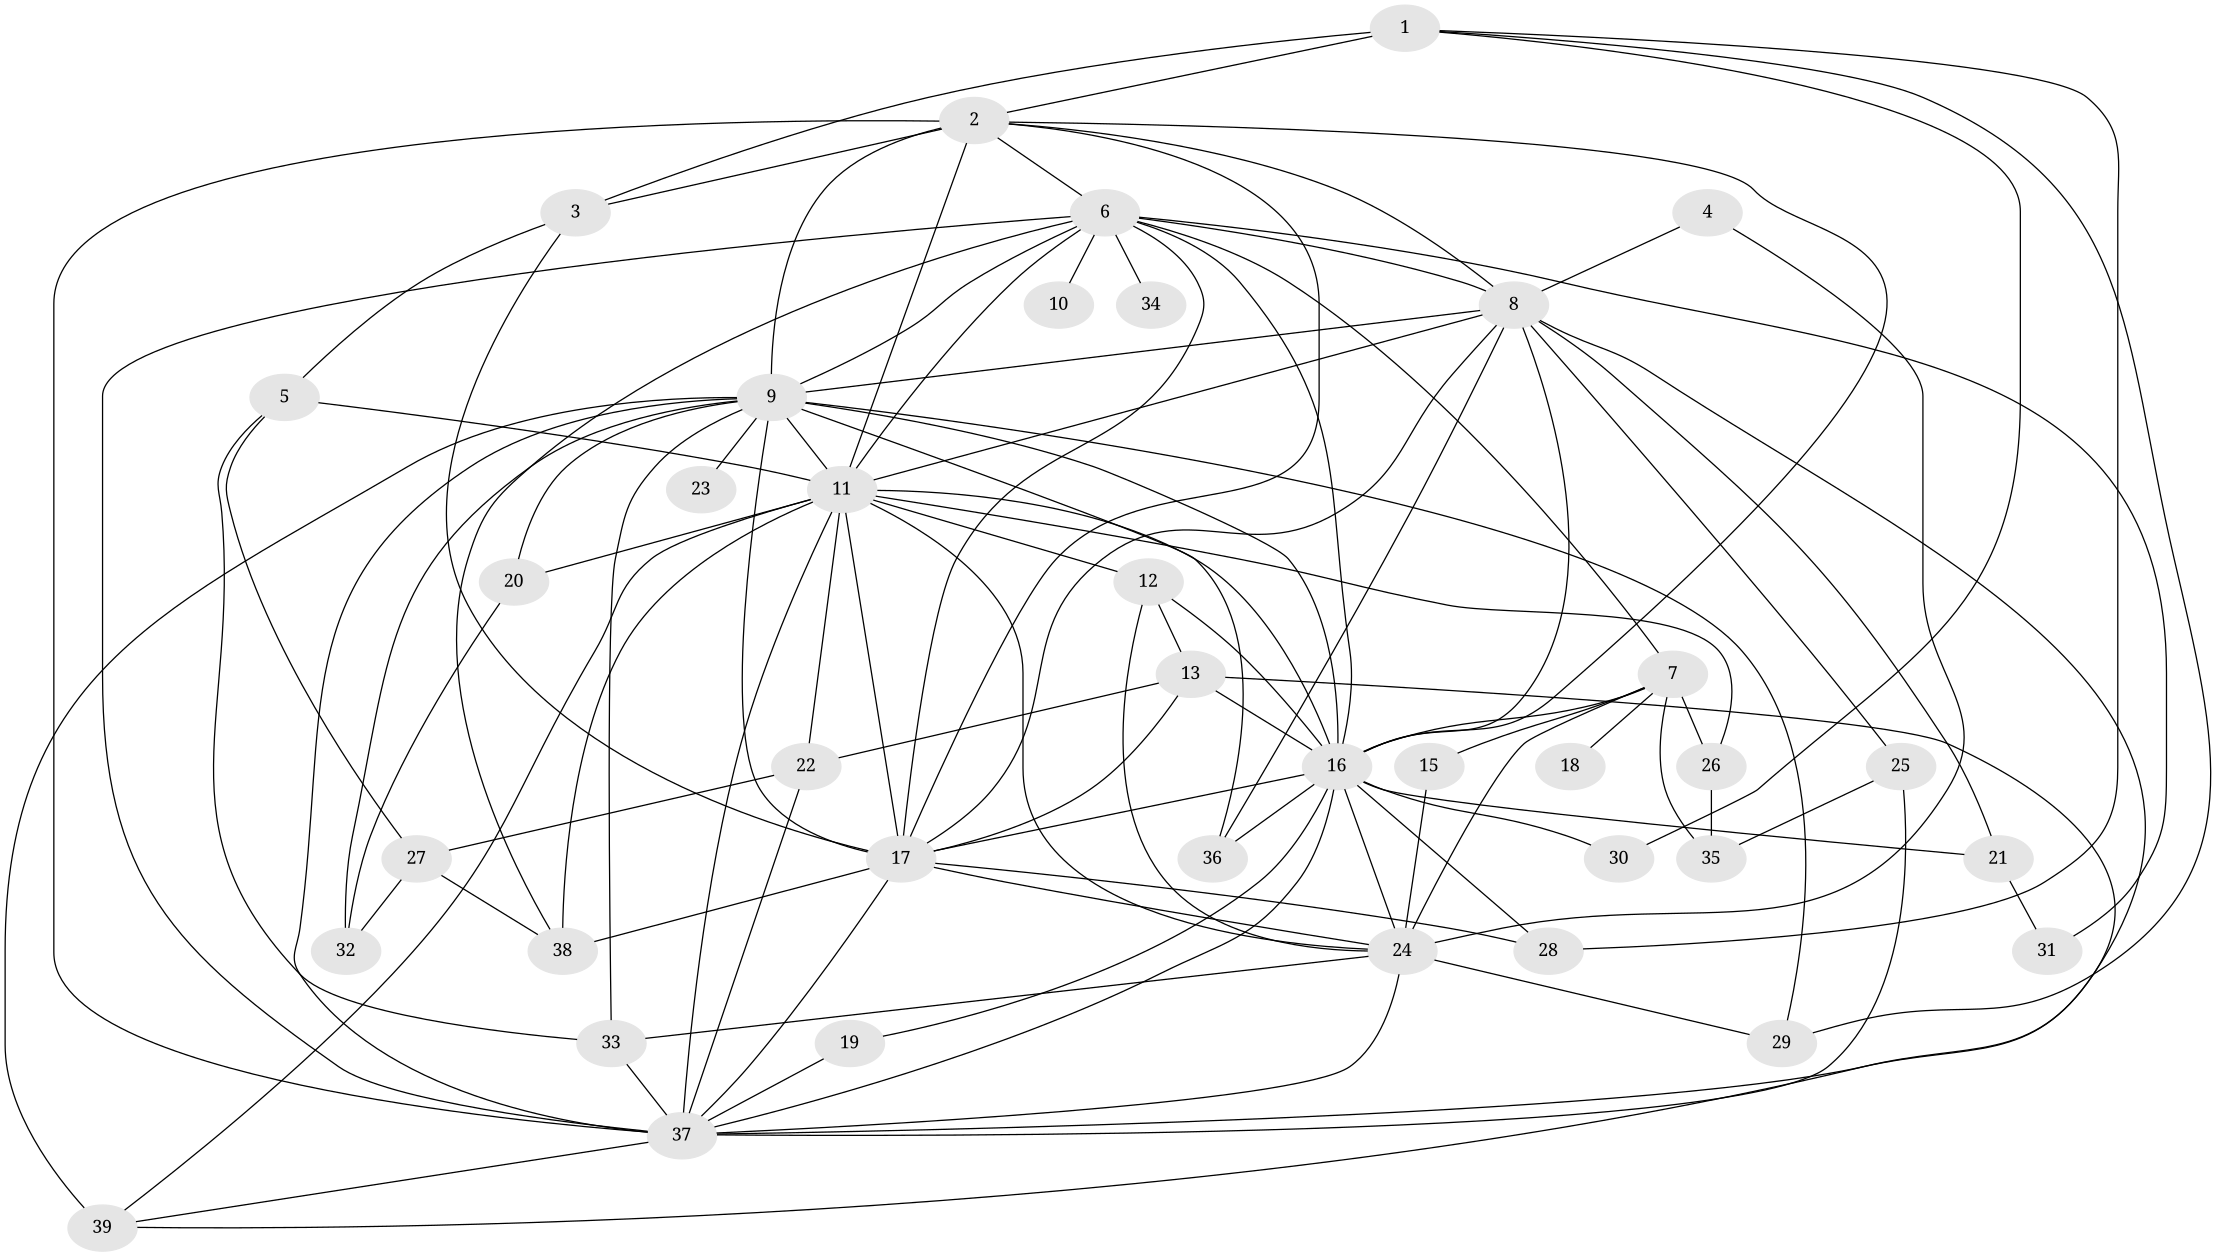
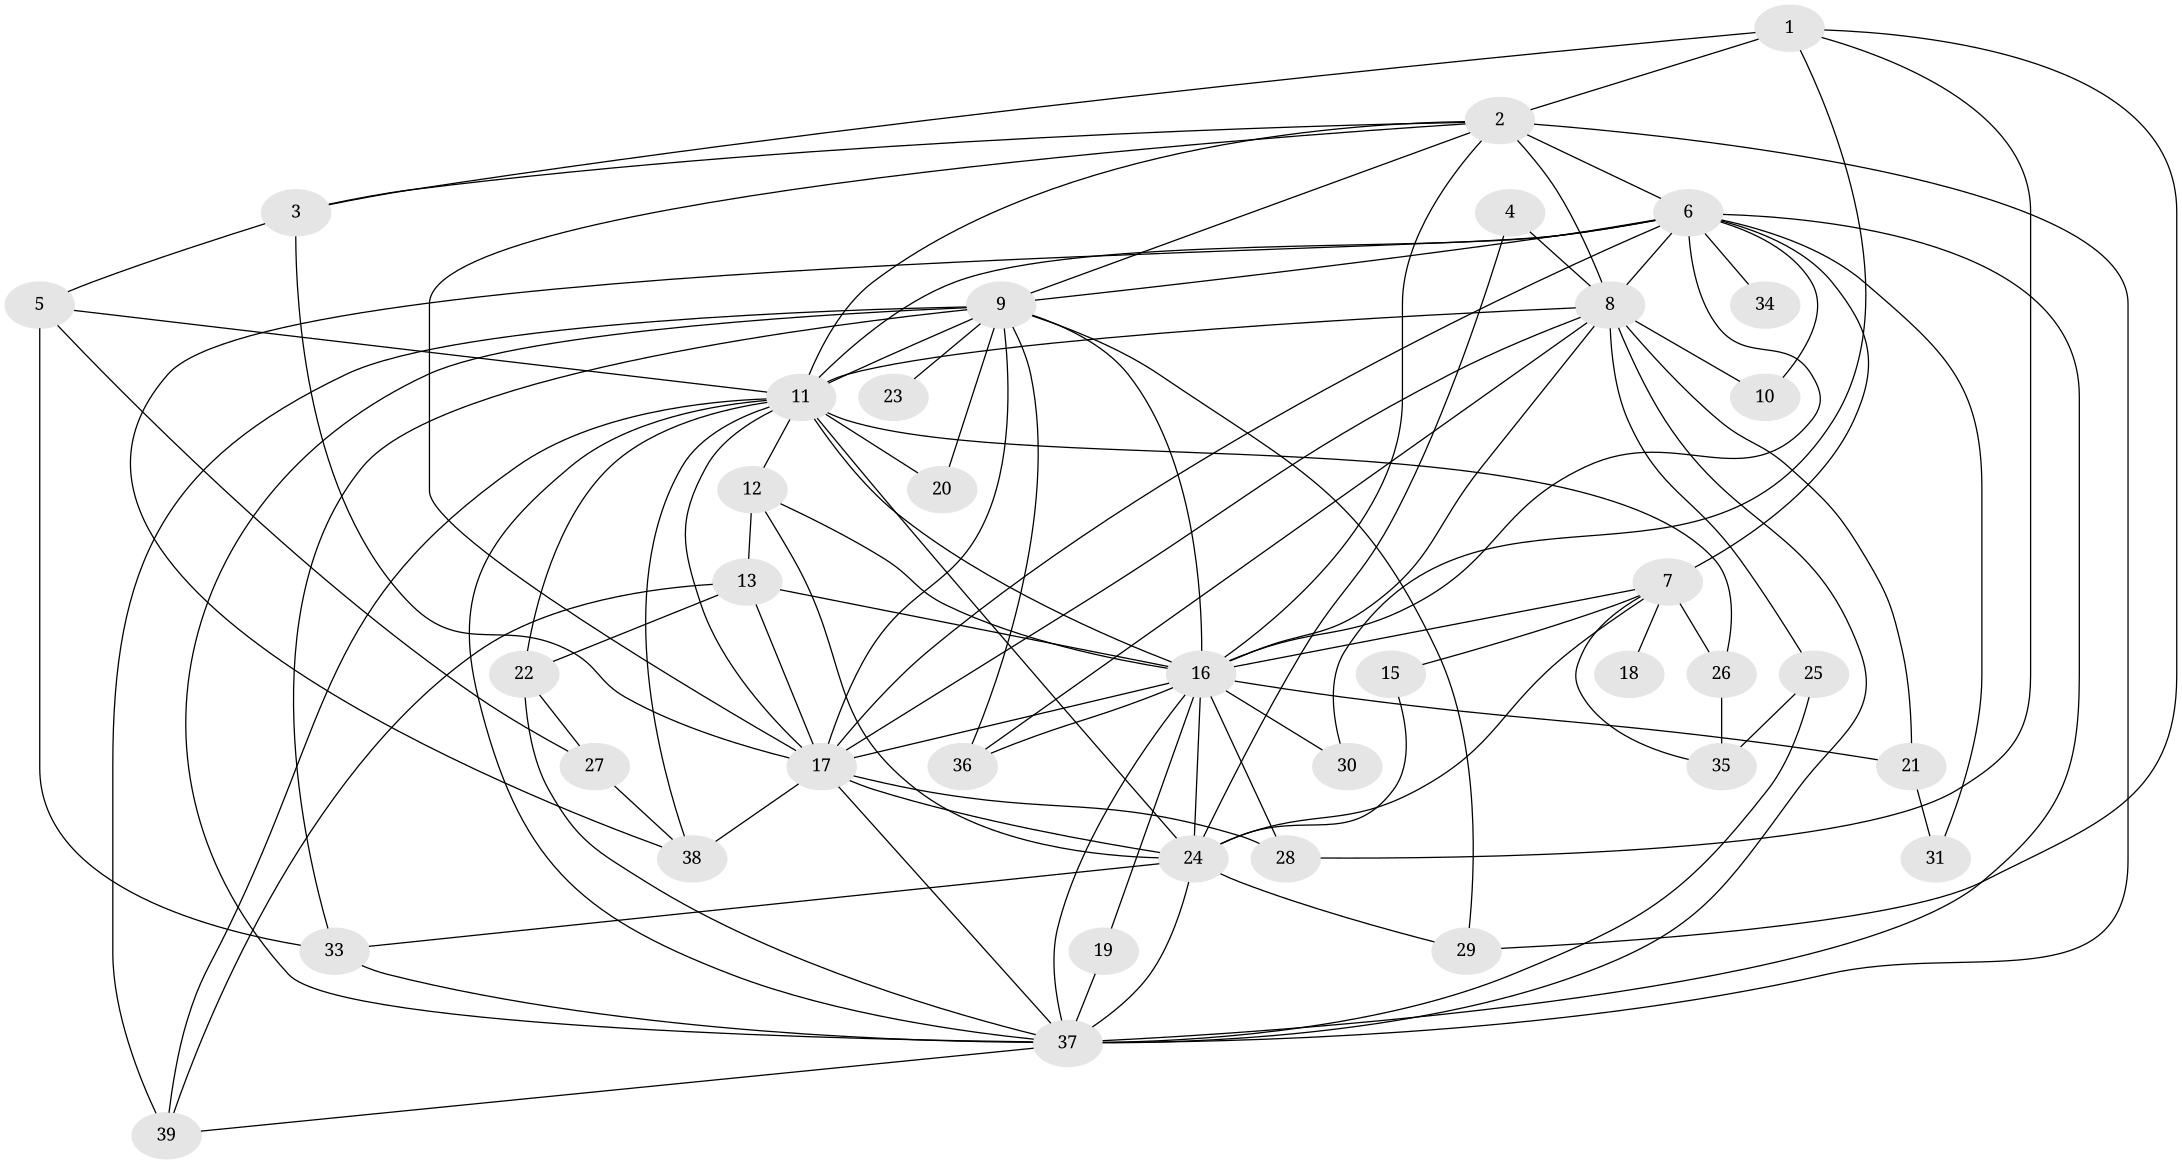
edge "8" -- "9": now "8" -- "10"
node "32": removed
